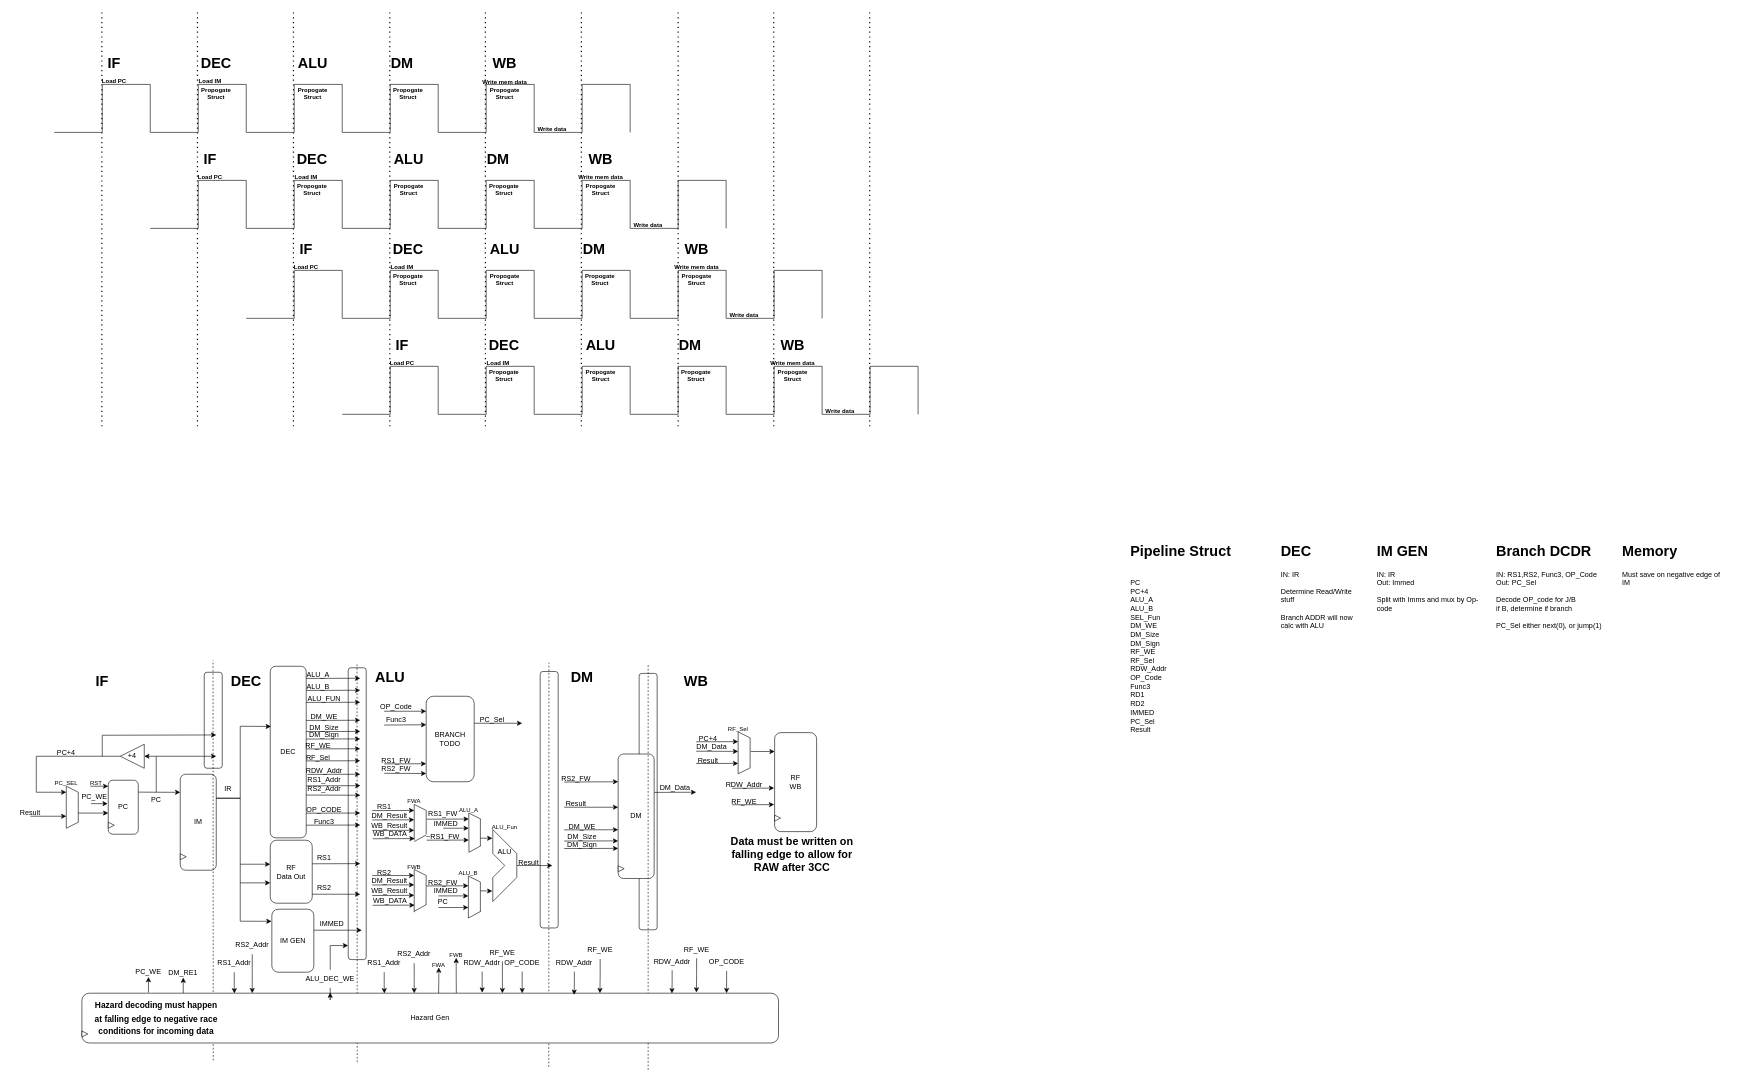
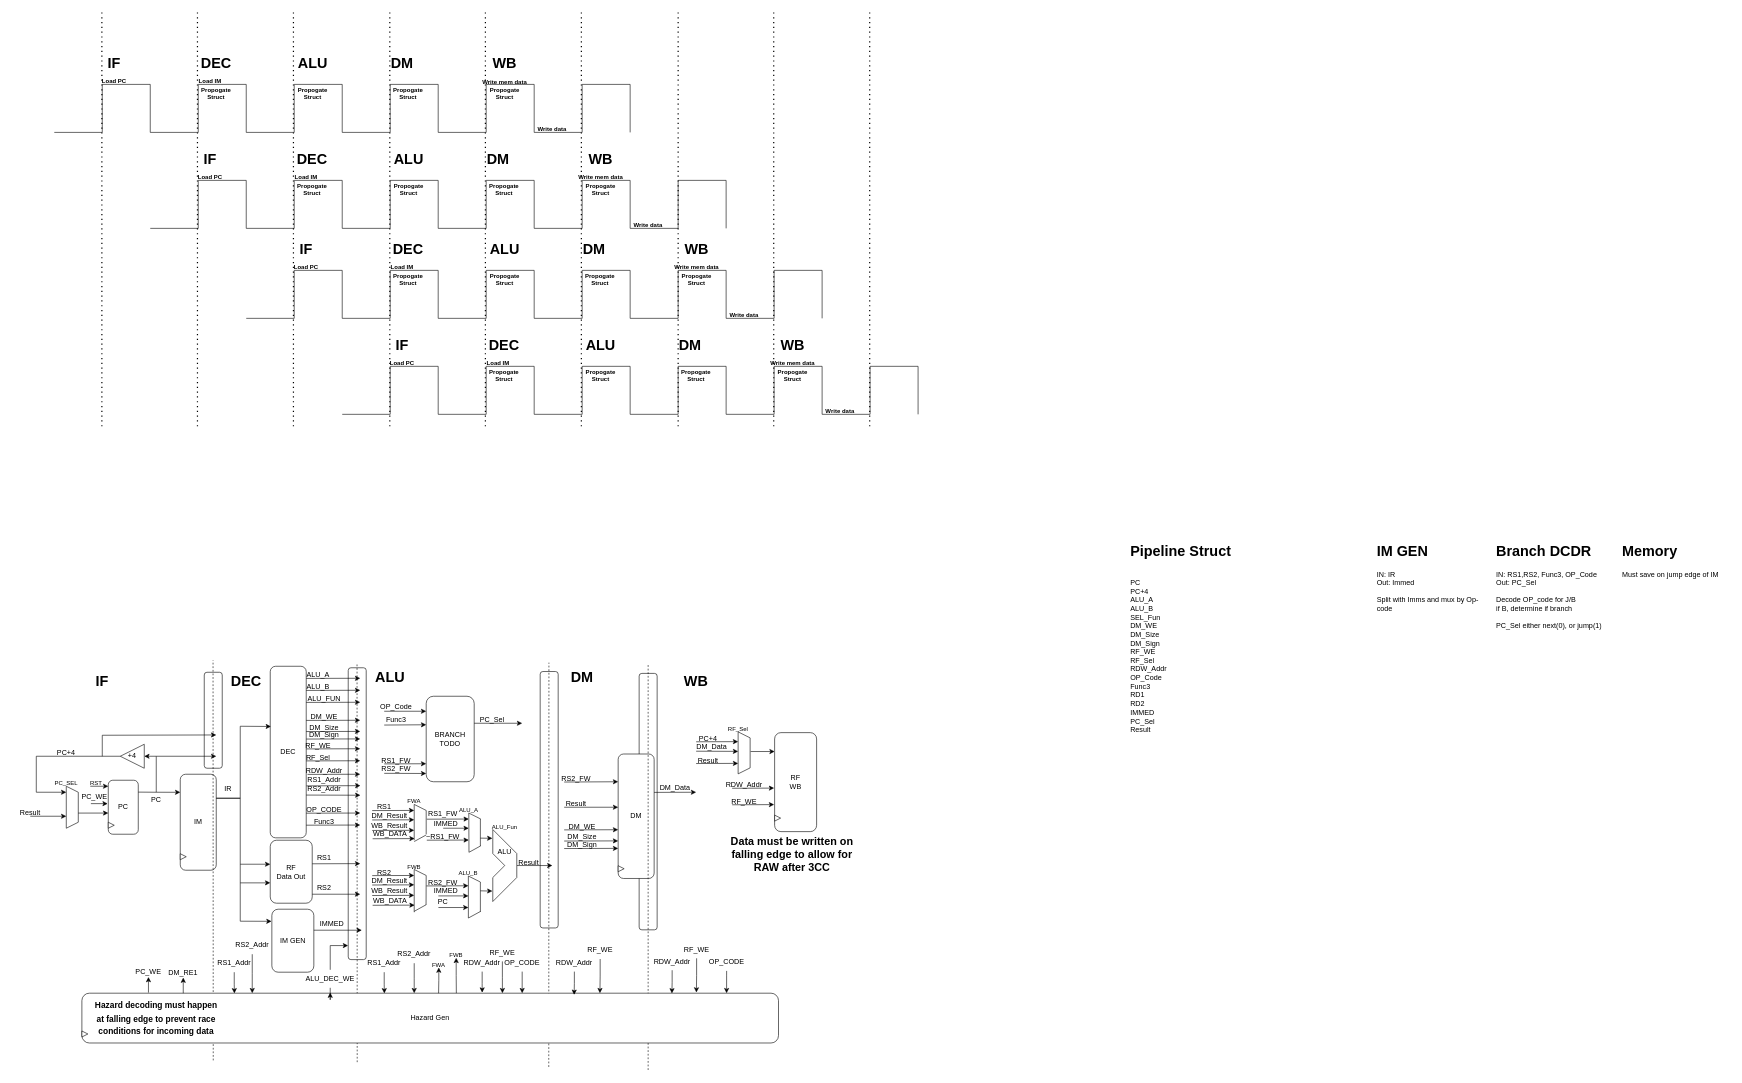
node "Memory Must save on negative edge of IM": label "Memory Must save on negative edge of IM" -> "Memory Must save on jump edge of IM"
node "DEC IN: IR Determine Read/Write stuff Branch ADDR will now calc with ALU": removed
node "Hazard decoding must happen at falling edge to negative race conditions for incoming data": label "Hazard decoding must happen at falling edge to negative race conditions for incoming data" -> "Hazard decoding must happen at falling edge to prevent race conditions for incoming data"
